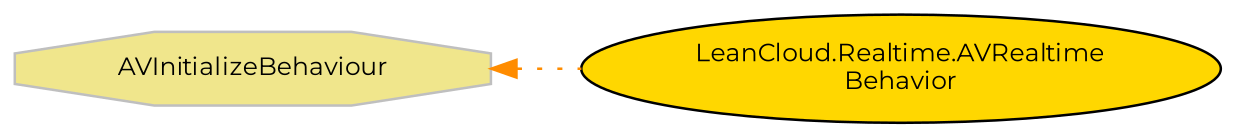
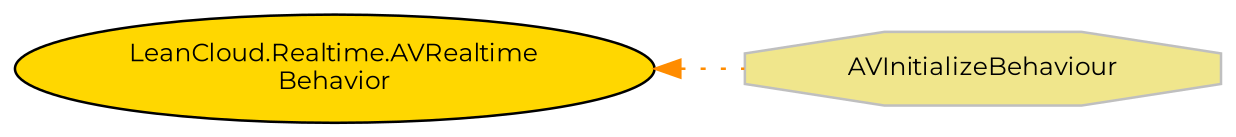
edge "LeanCloud.Realtime.AVRealtime Behavior" -> "AVInitializeBehaviour": reversed
